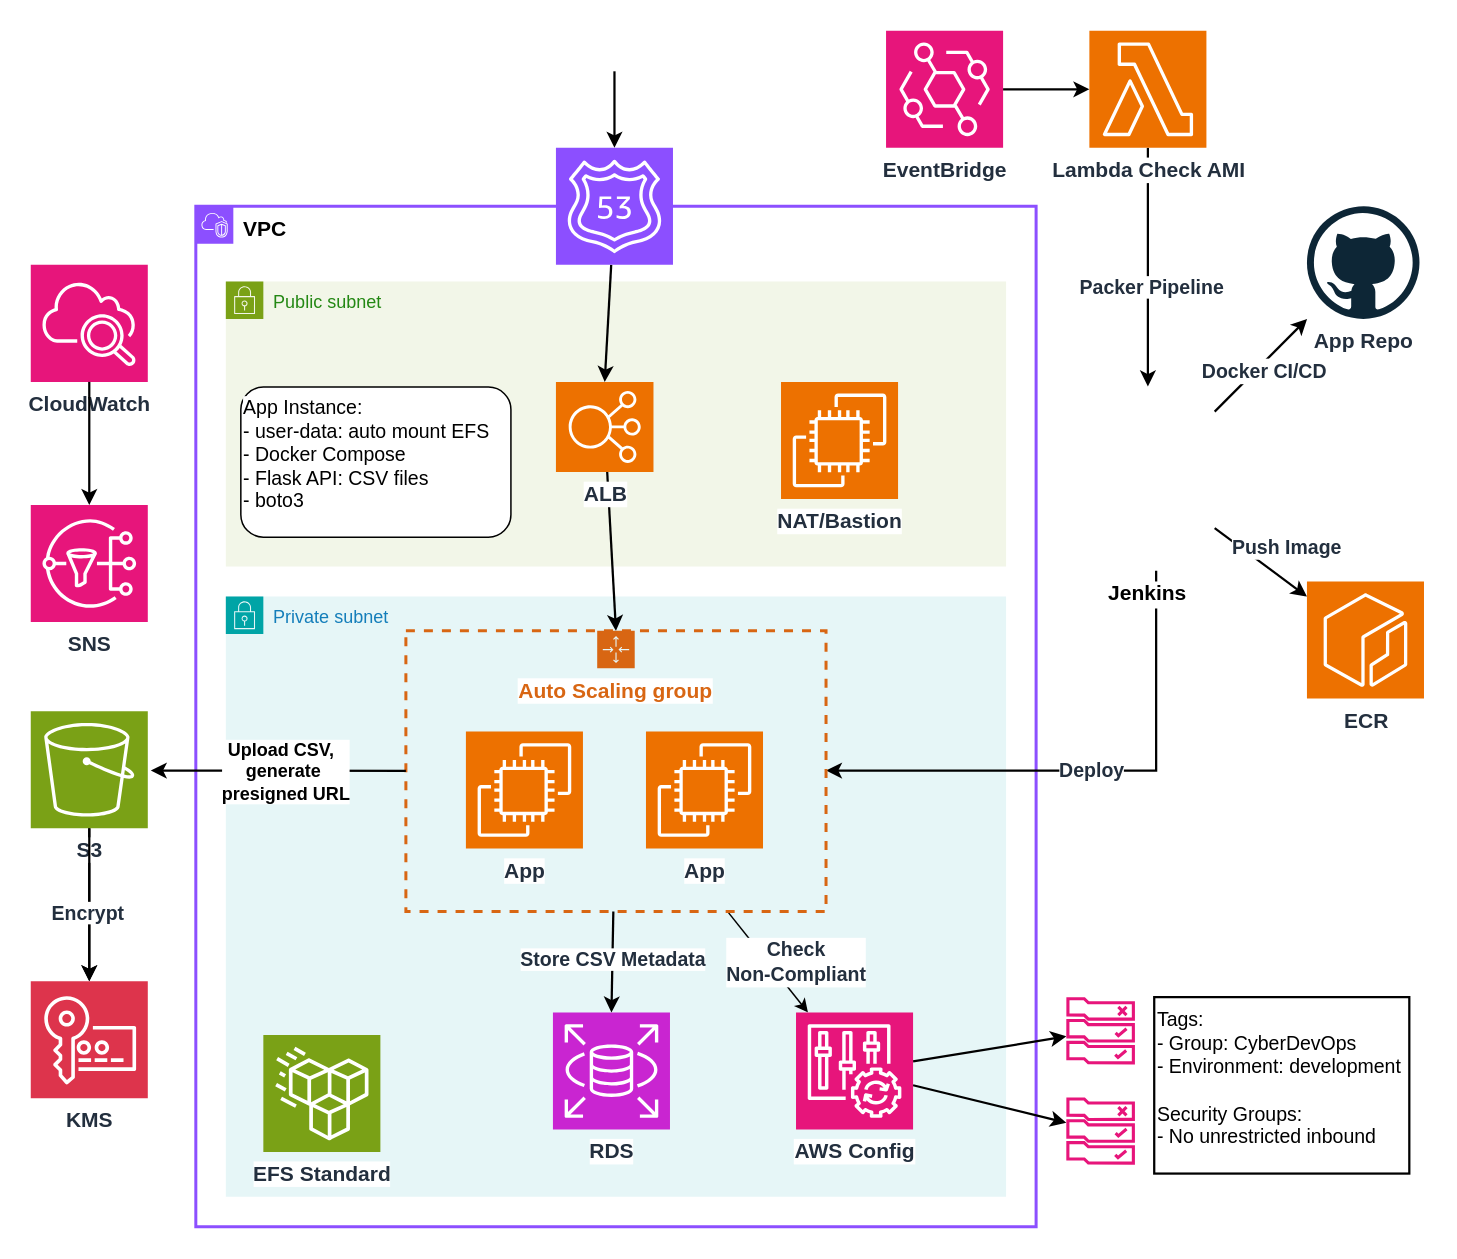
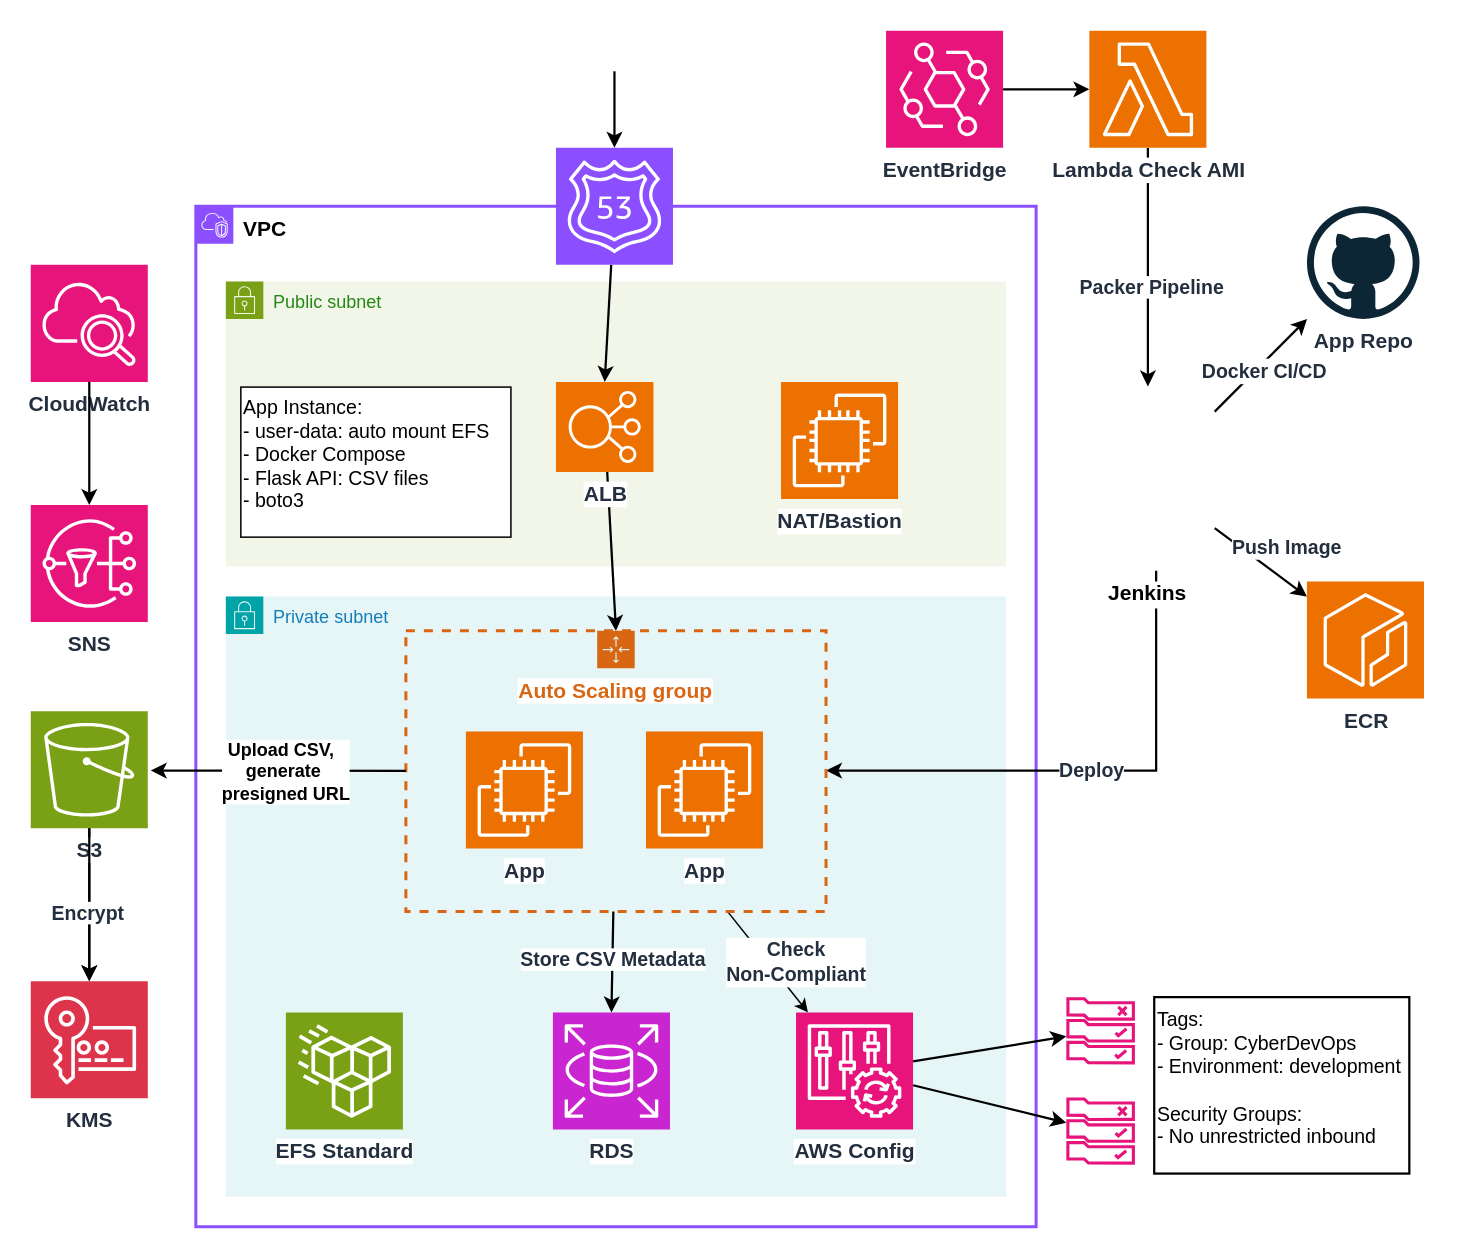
node "App Instance: - user-data: auto mount EFS - Docker Compose - Flask API: CSV files - boto3": shape rounded rectangle -> rectangle
node "EFS Standard": moved (322, 1093) -> (344, 1071)
